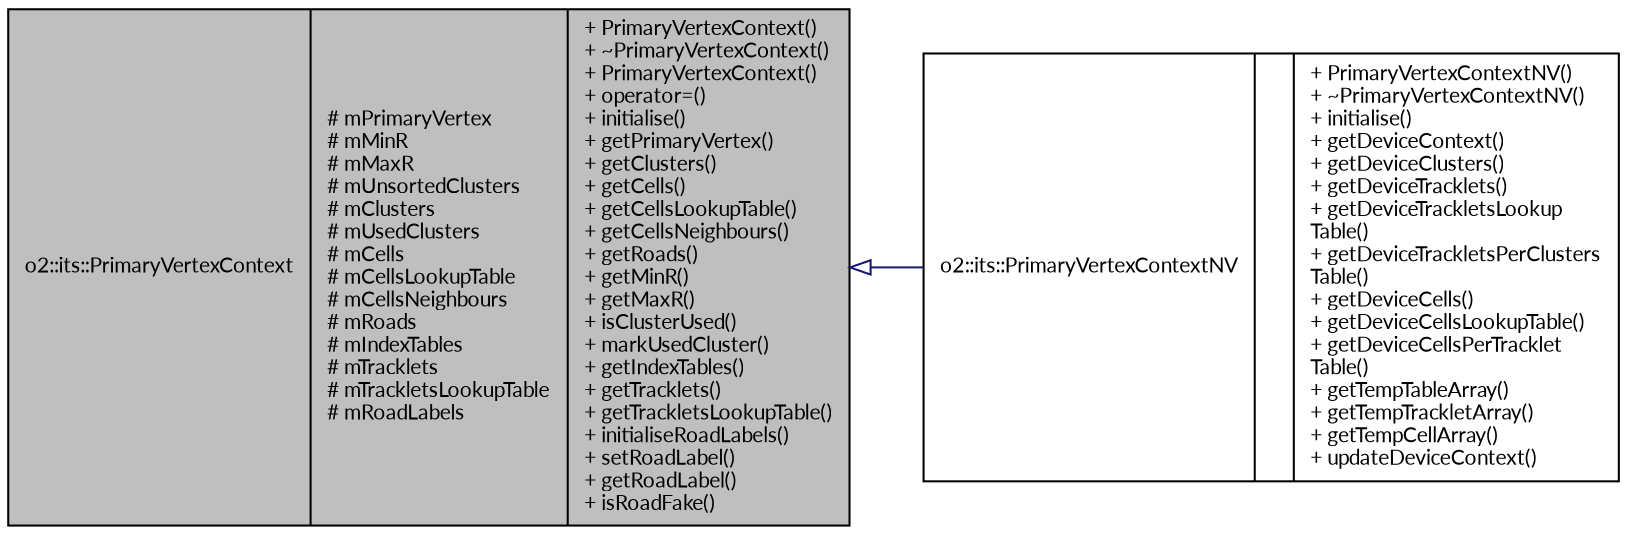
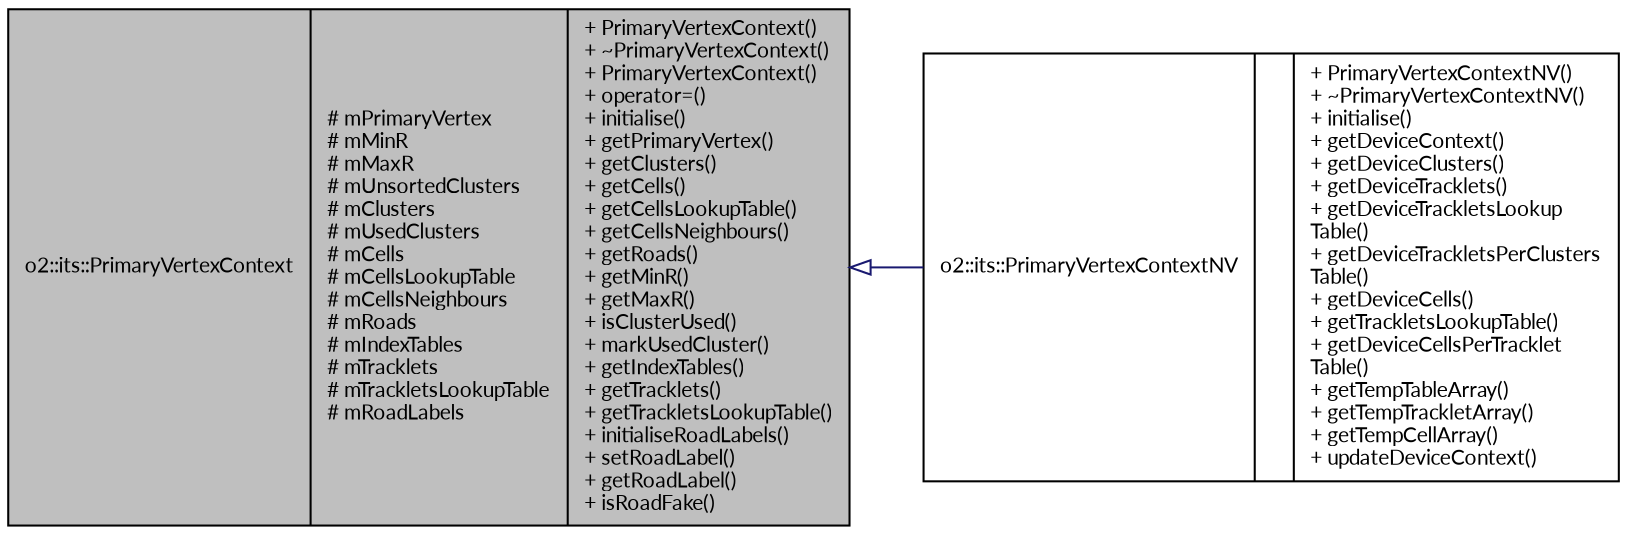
node "o2::its::PrimaryVertexContextNV": text "+ getDeviceCellsLookupTable()" -> "+ getTrackletsLookupTable()"
